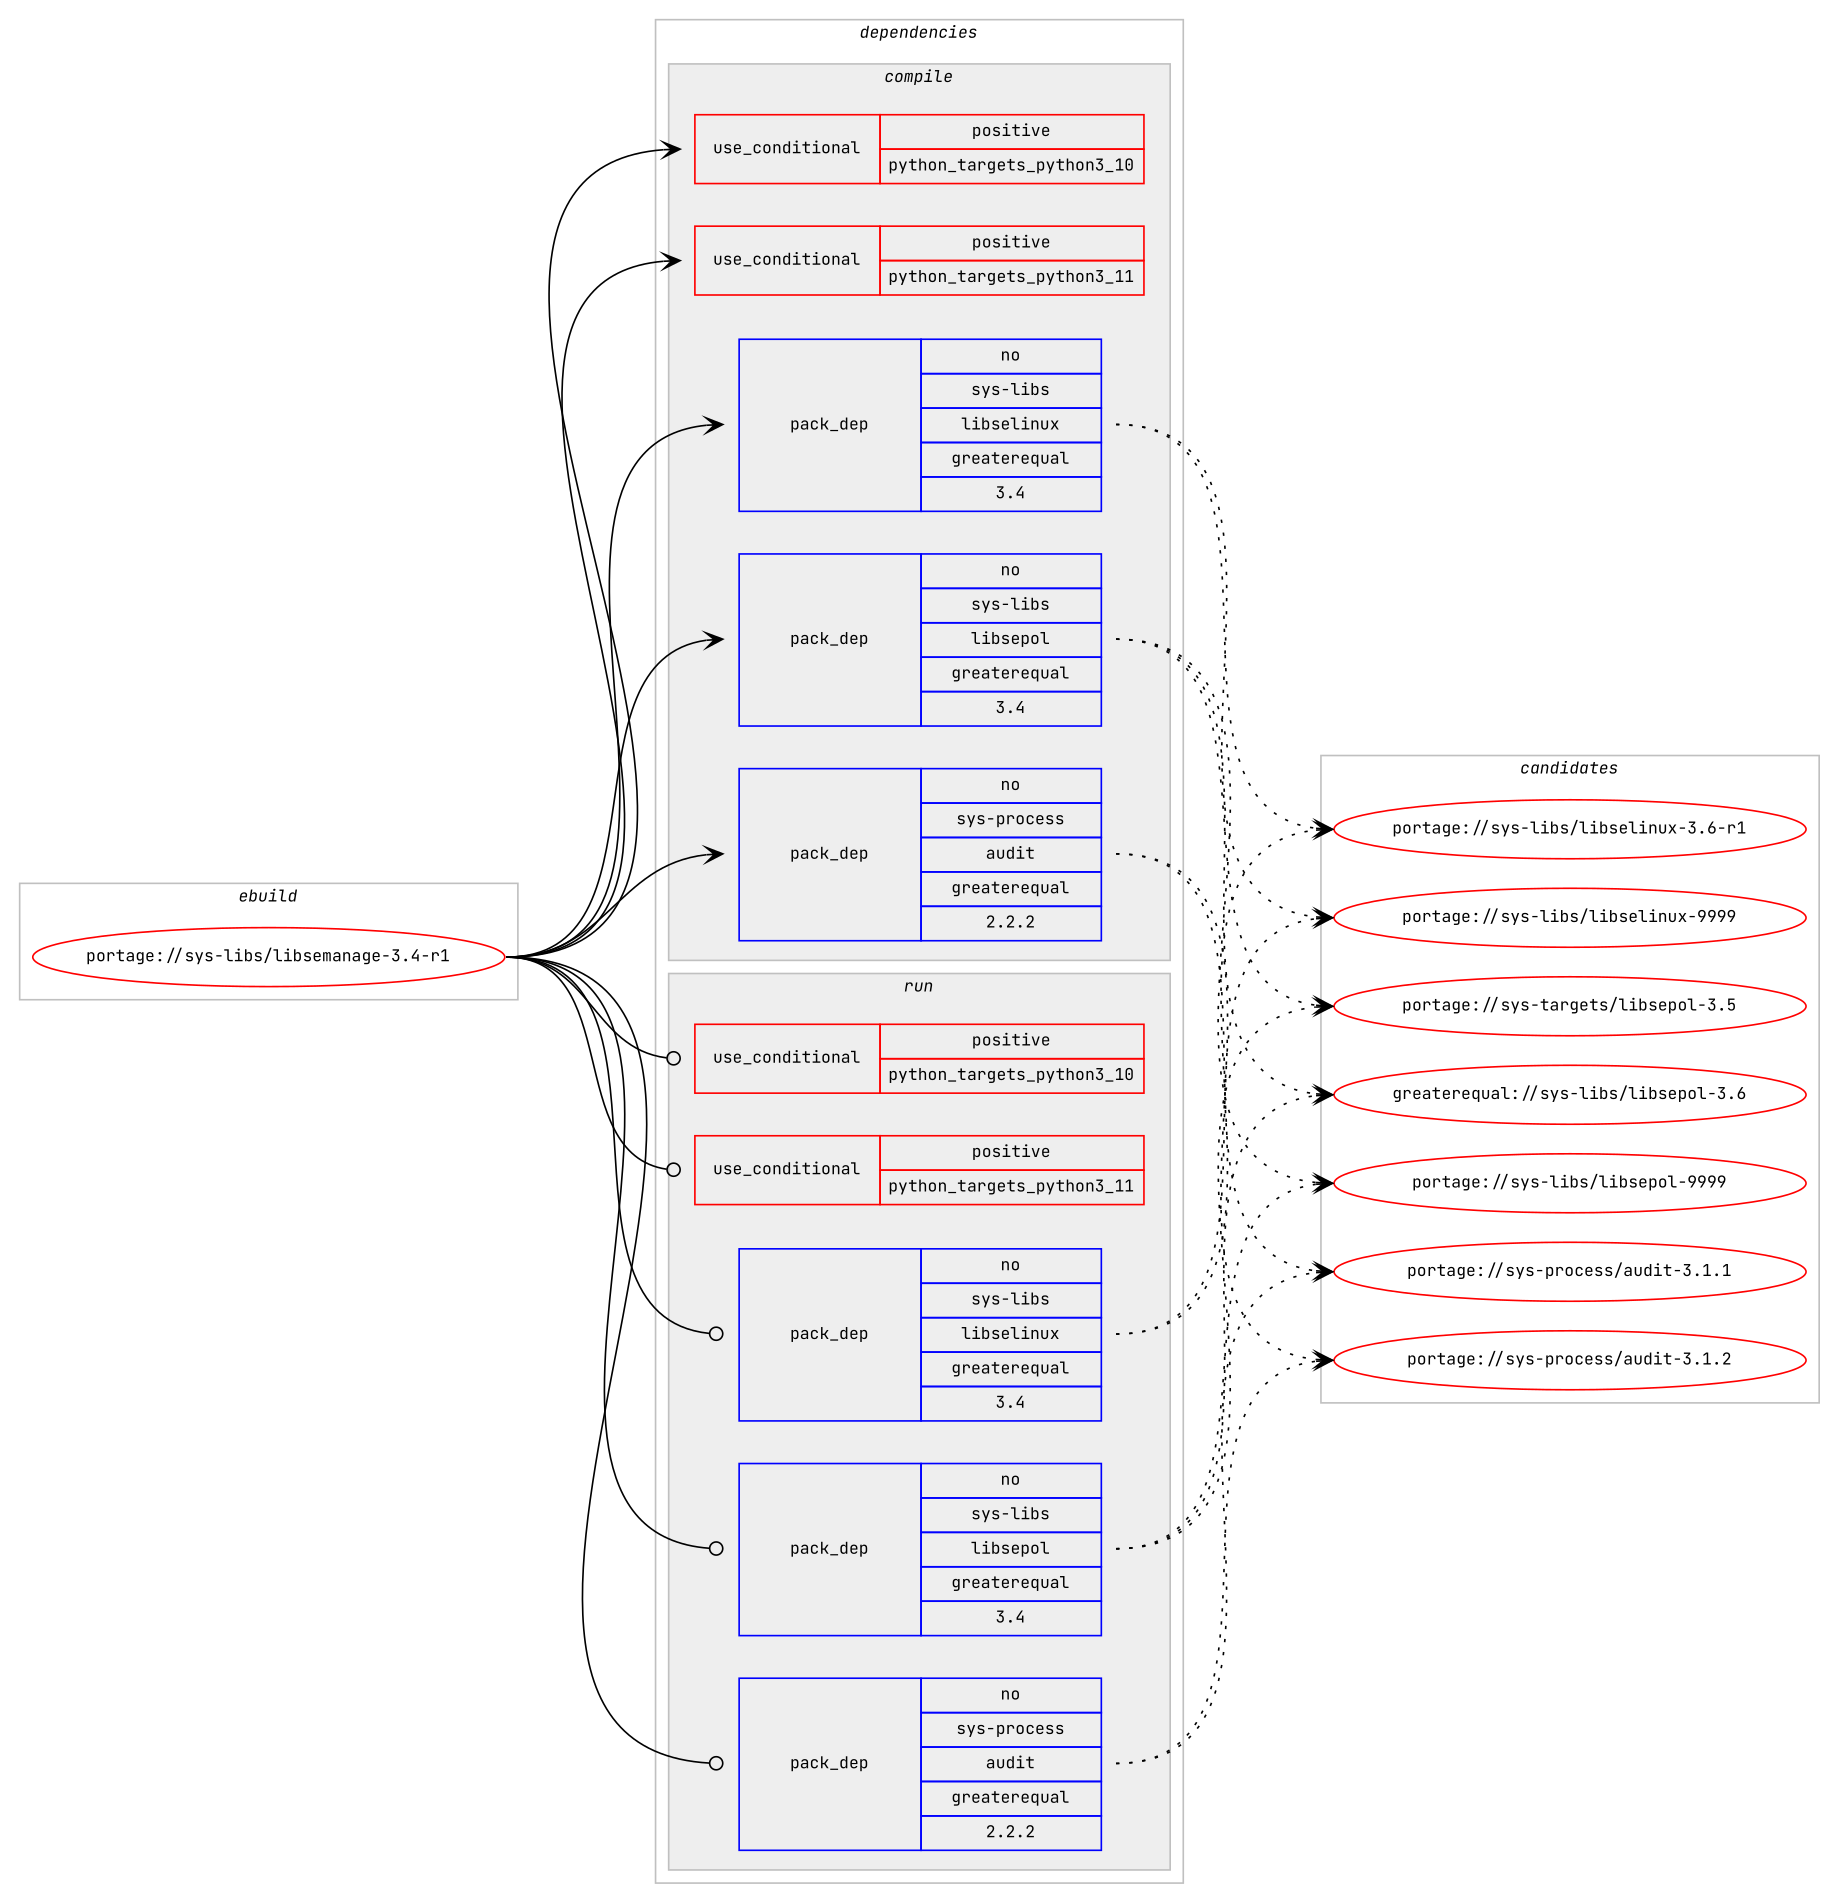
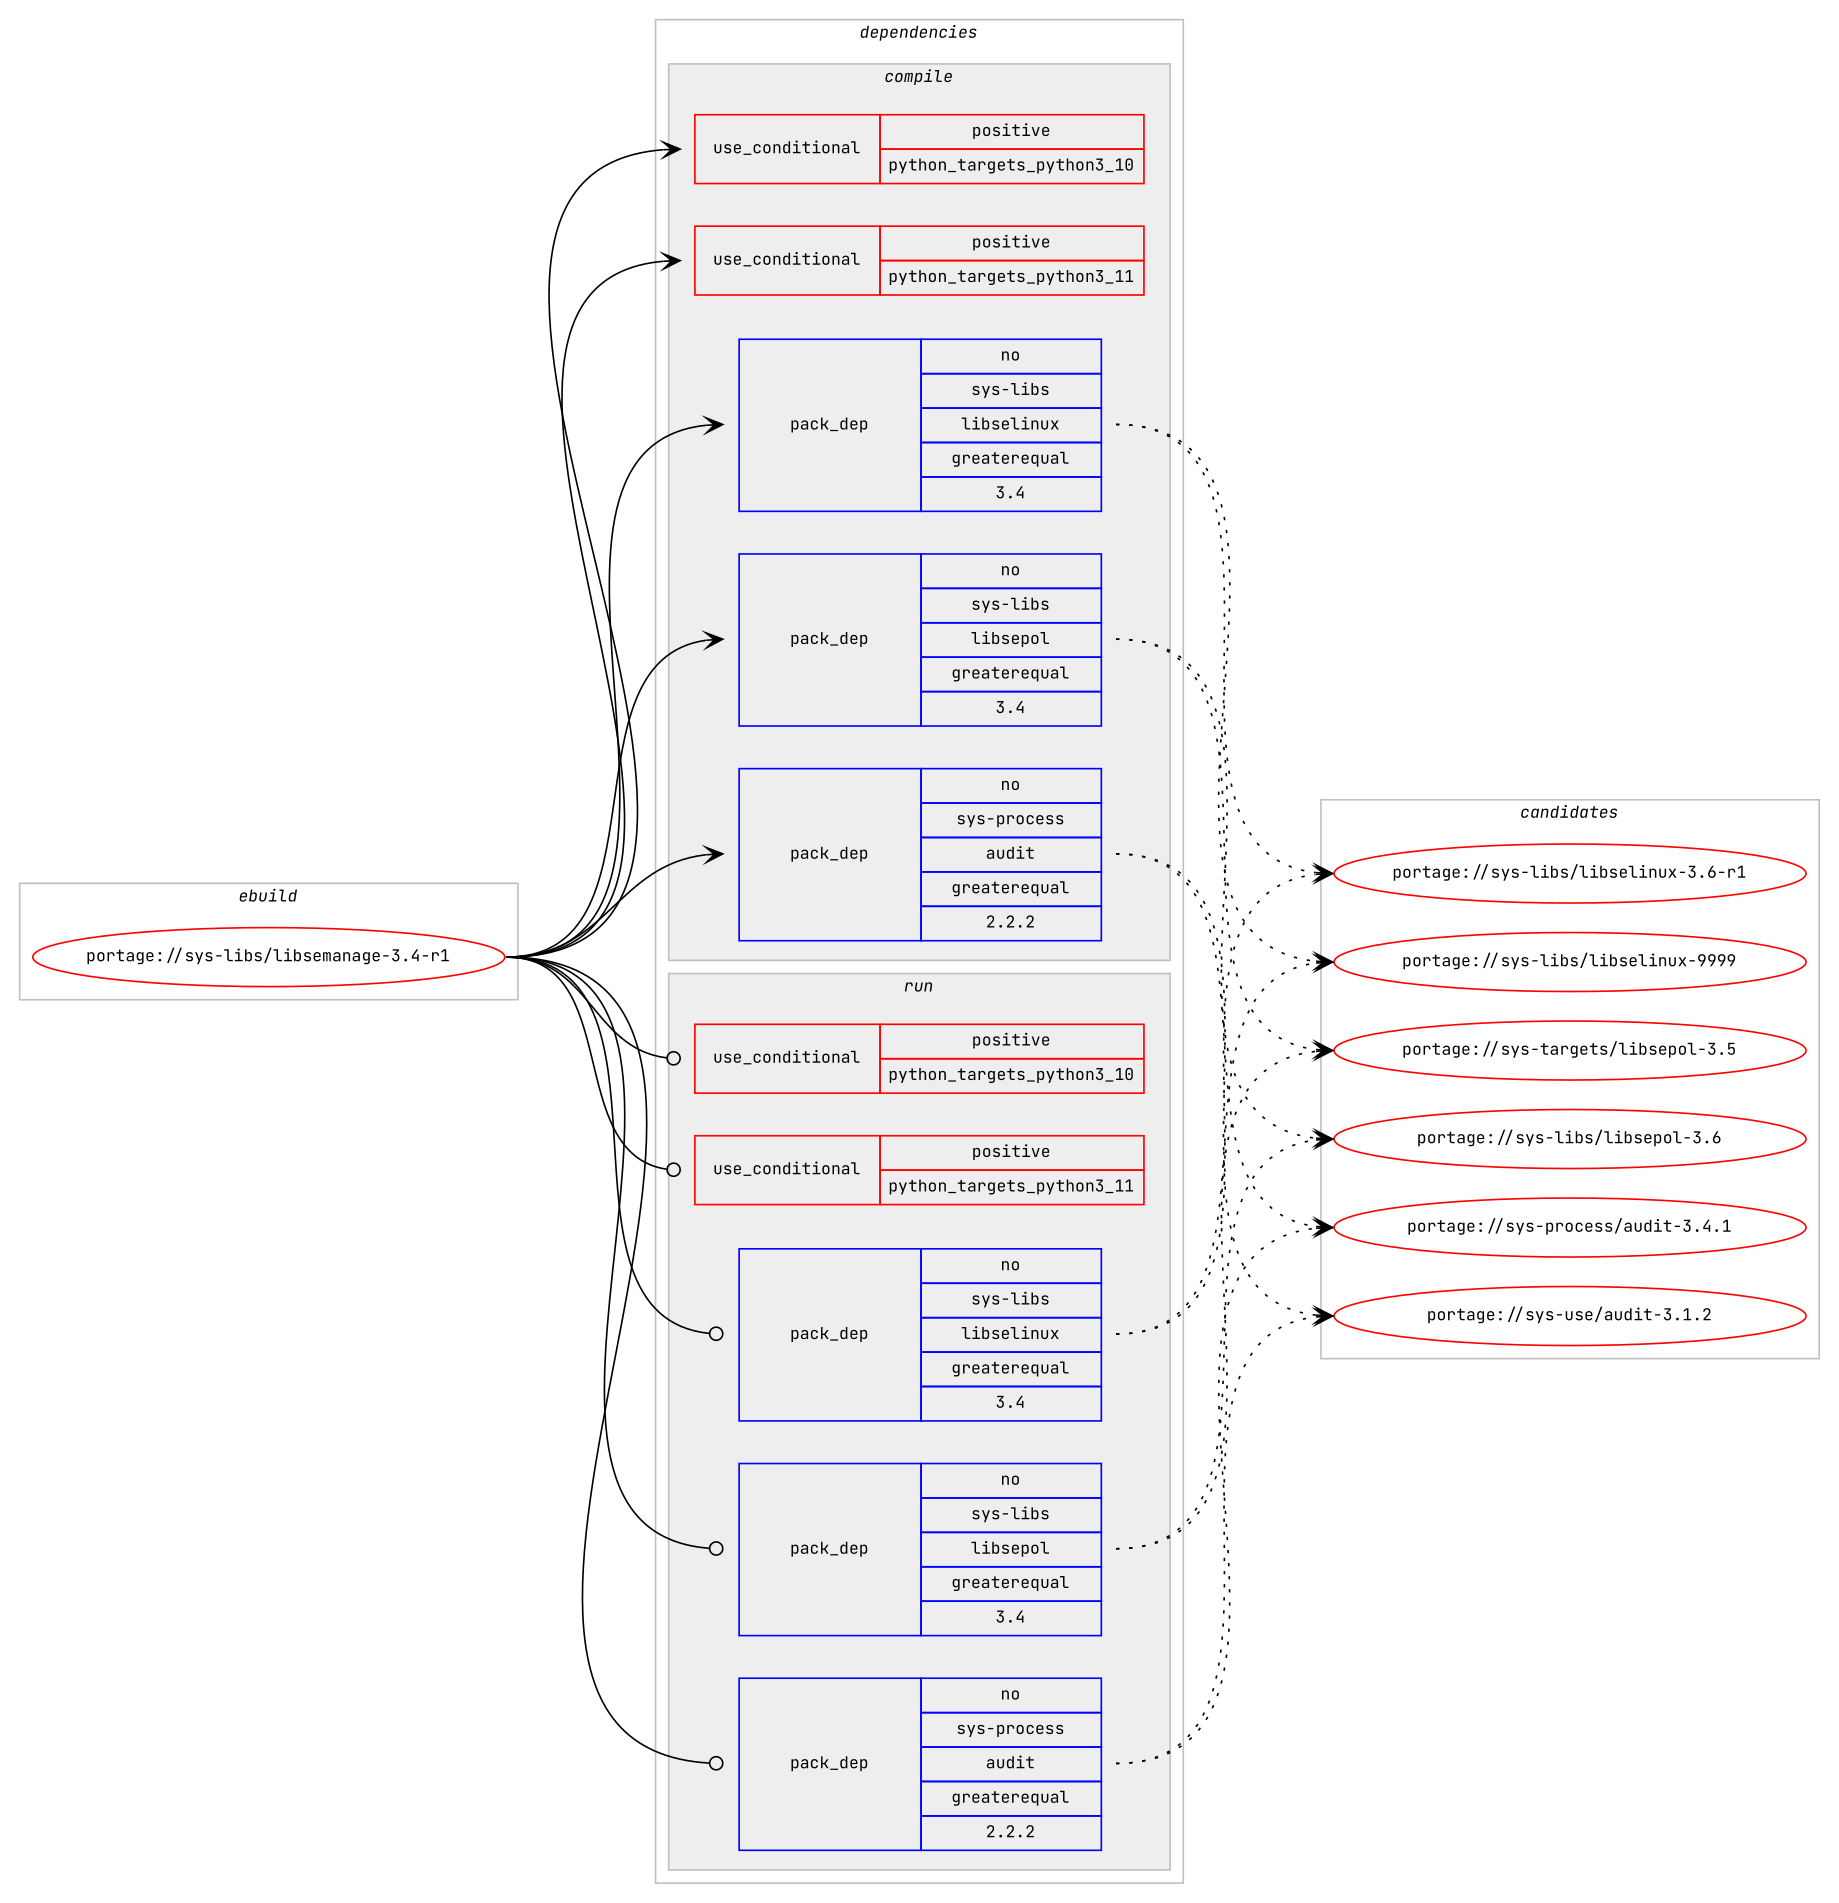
node "greaterequal://sys-libs/libsepol-3.6": label "greaterequal://sys-libs/libsepol-3.6" -> "portage://sys-libs/libsepol-3.6"
node "portage://sys-libs/libsepol-9999": removed
node "portage://sys-process/audit-3.1.1": label "portage://sys-process/audit-3.1.1" -> "portage://sys-process/audit-3.4.1"
node "portage://sys-process/audit-3.1.2": label "portage://sys-process/audit-3.1.2" -> "portage://sys-use/audit-3.1.2"
